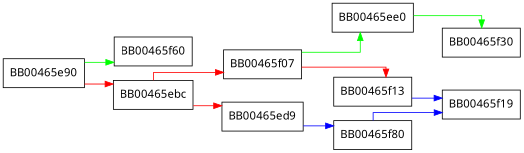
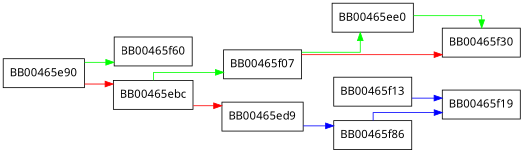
edge "BB00465f07" -> "BB00465f13": now "BB00465f07" -> "BB00465f30"
edge "BB00465ebc" -> "BB00465f07": color red -> green
node "BB00465f80": label "BB00465f80" -> "BB00465f86"
